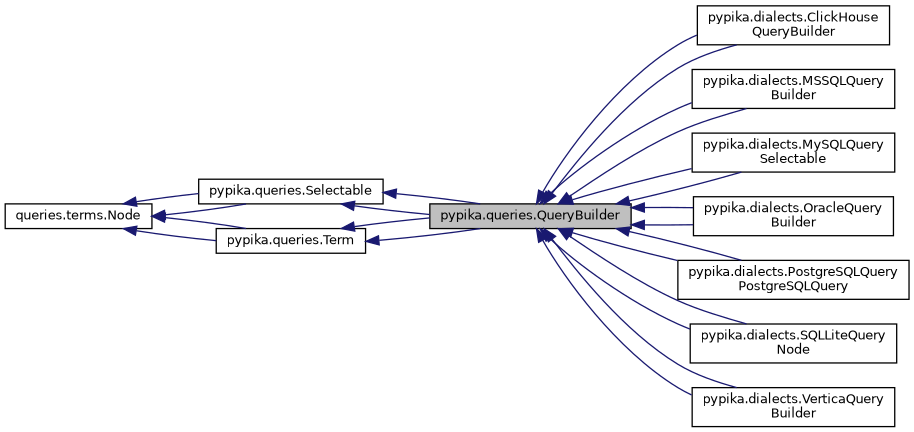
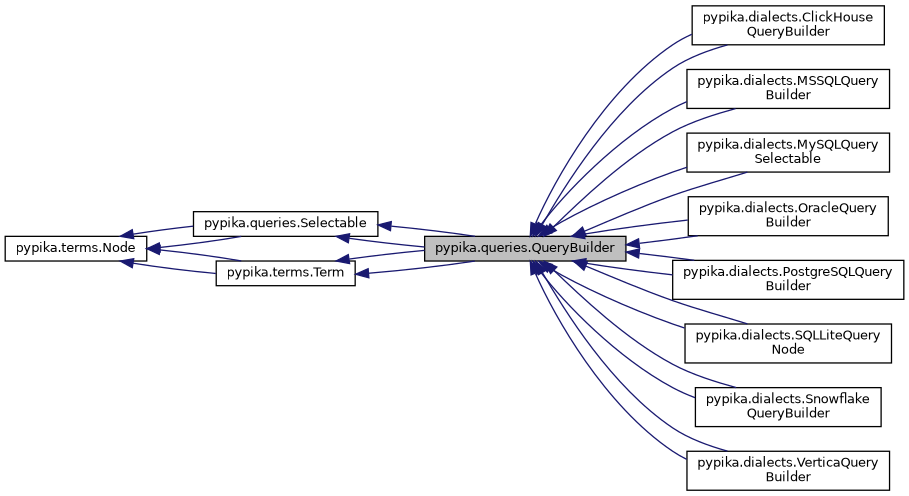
node "queries.terms.Node": label "queries.terms.Node" -> "pypika.terms.Node"
node "pypika.queries.Term": label "pypika.queries.Term" -> "pypika.terms.Term"
node "pypika.dialects.PostgreSQLQuery PostgreSQLQuery": label "pypika.dialects.PostgreSQLQuery PostgreSQLQuery" -> "pypika.dialects.PostgreSQLQuery Builder"
node "pypika.dialects.Snowflake QueryBuilder": added
